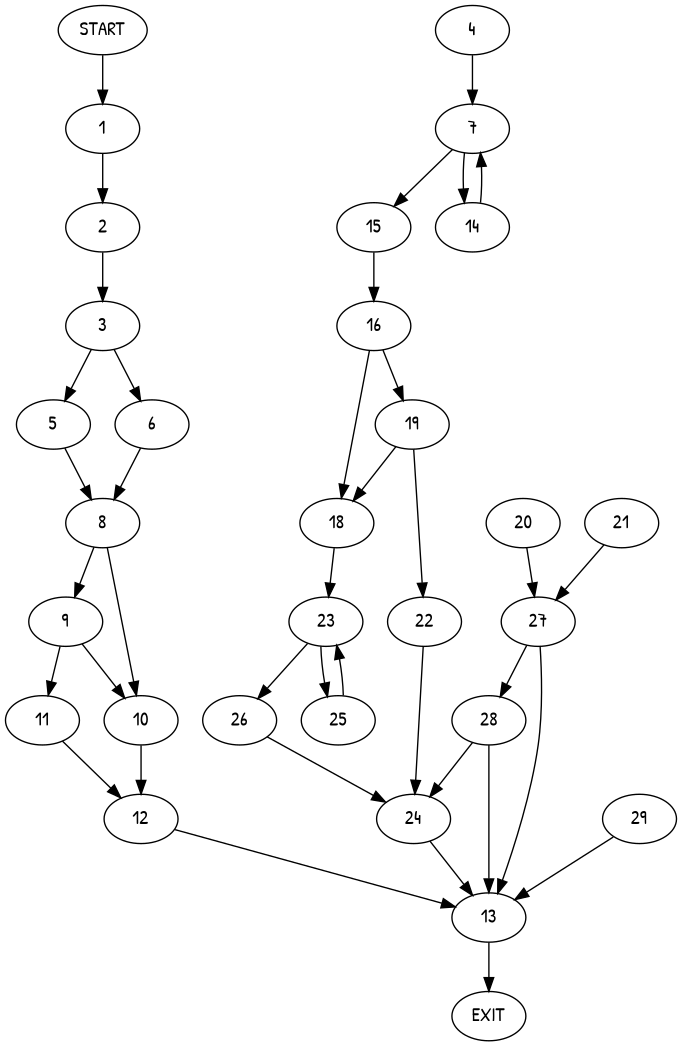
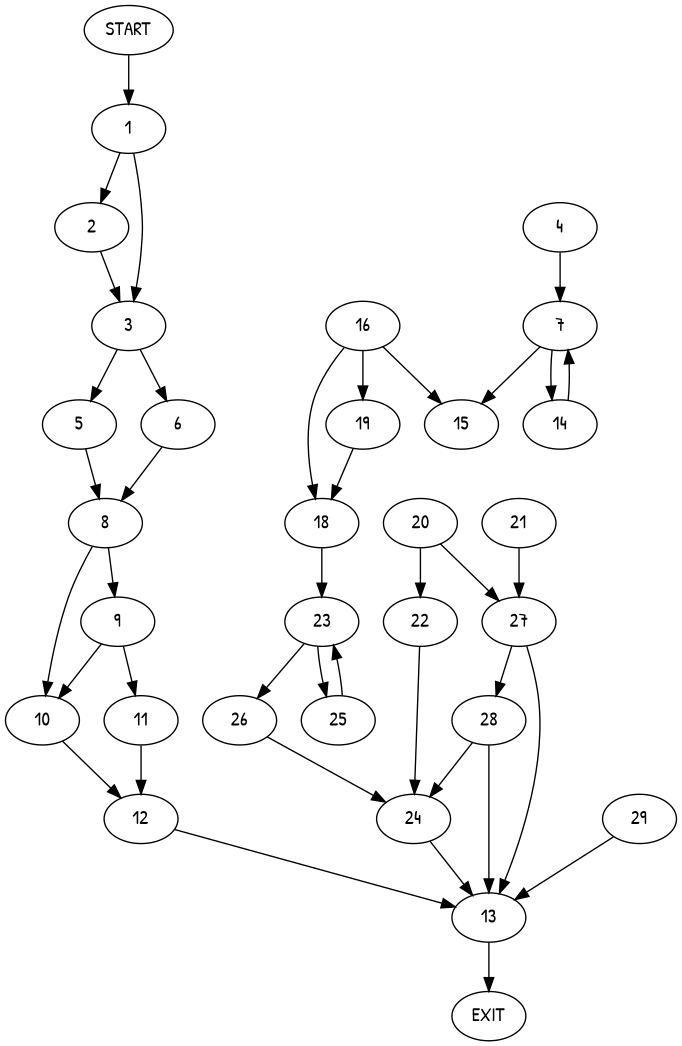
edge "1" -> "3": added
edge "15" -> "16": reversed
edge "19" -> "22": now "20" -> "22"
